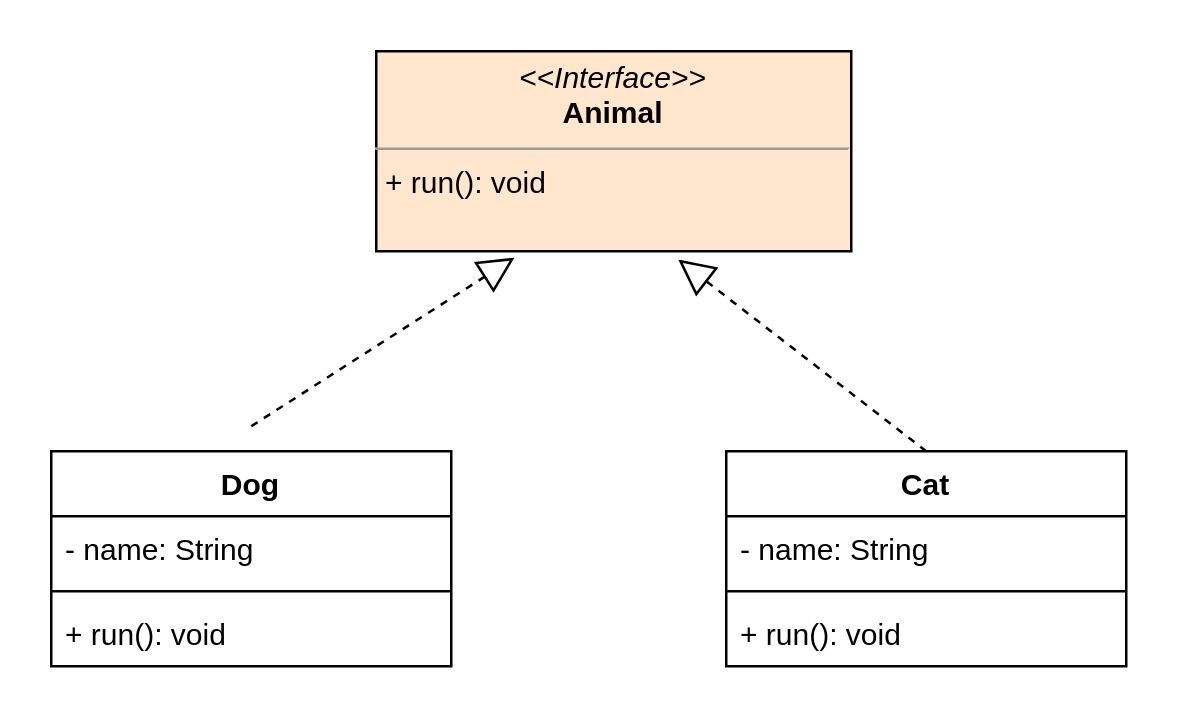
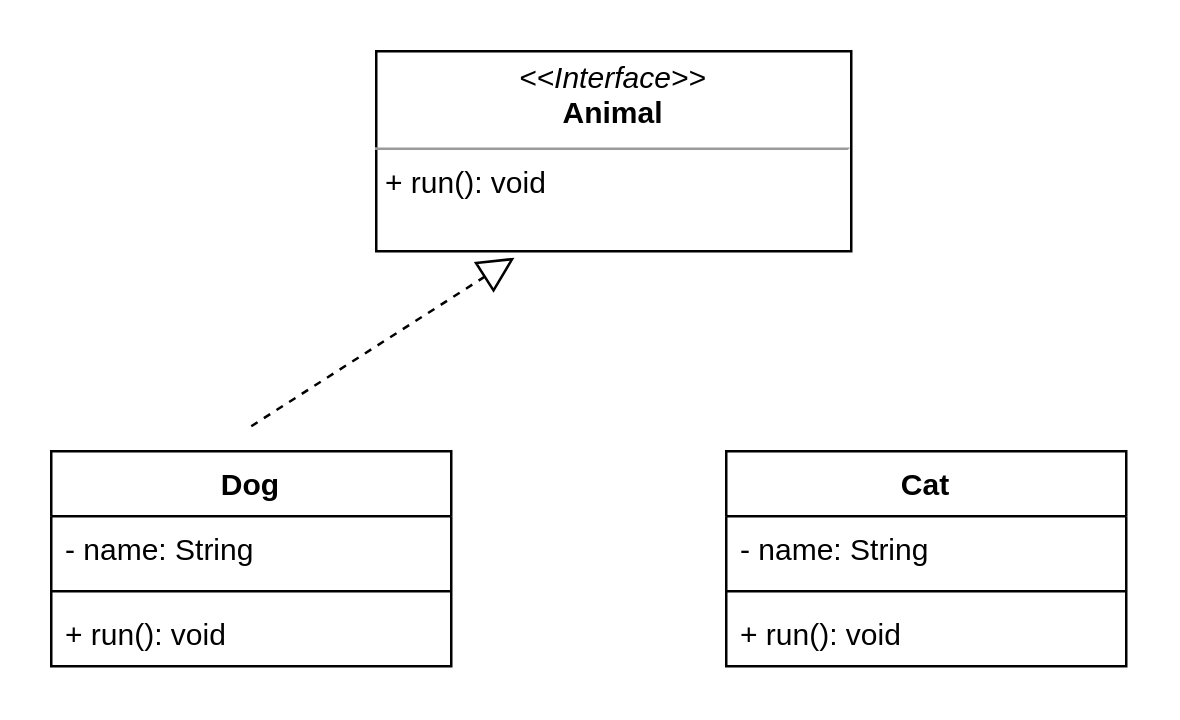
node "<<Interface>> Animal + run(): void": fillcolor #ffe6cc -> #ffffff
edge "Cat" -> "<<Interface>> Animal + run(): void": removed
